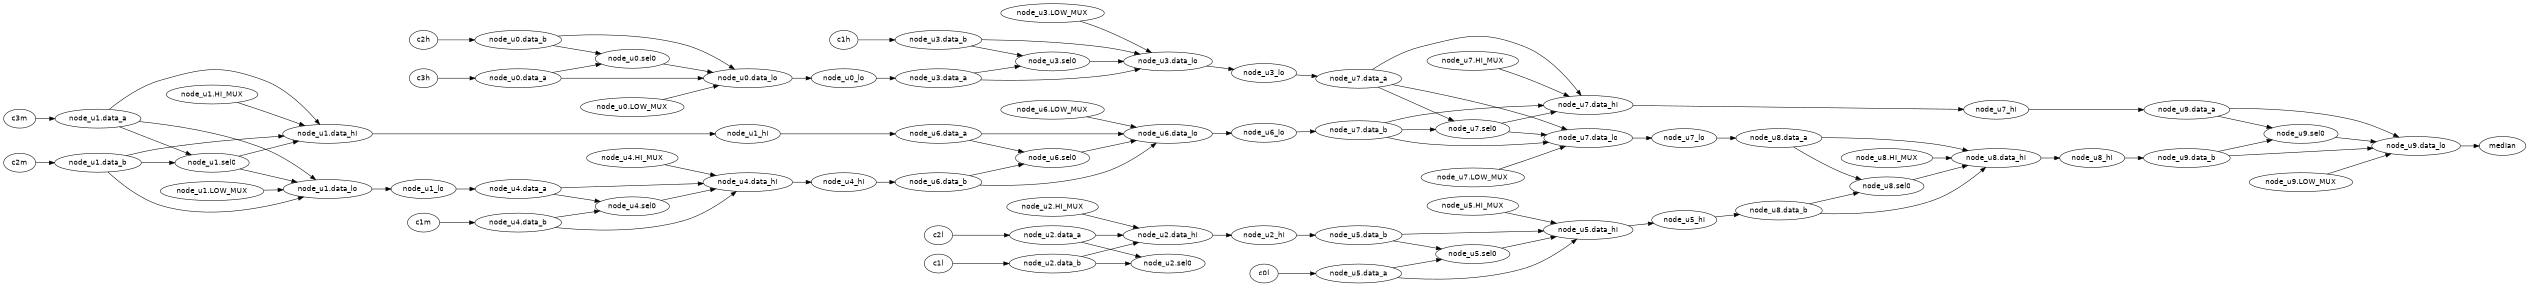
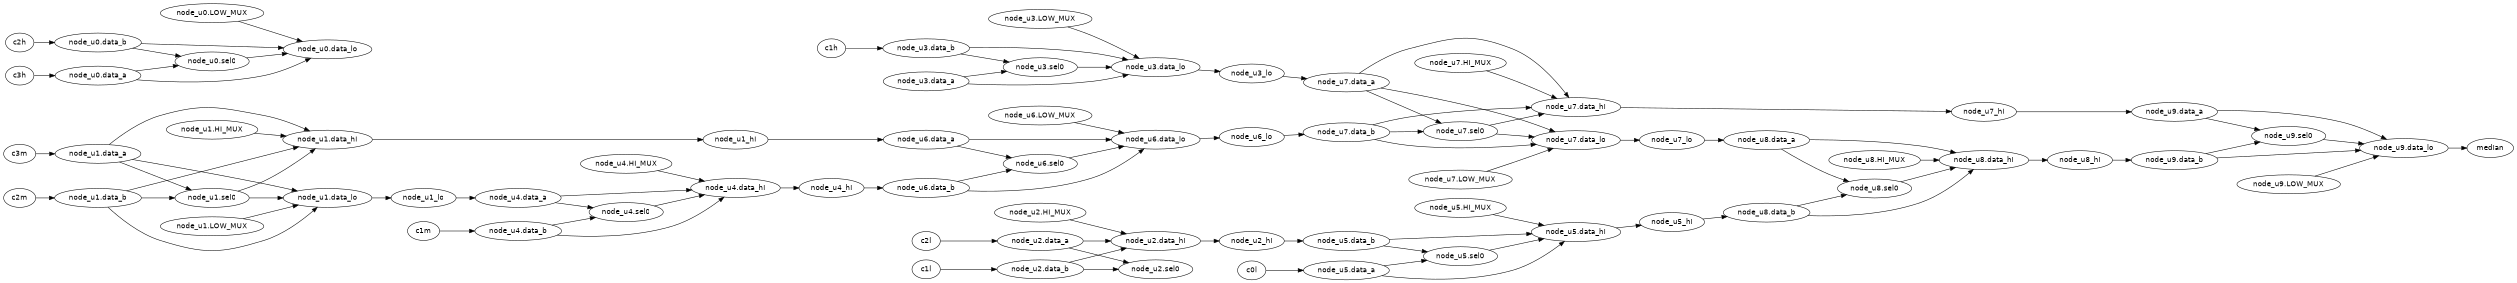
node "node_u0_lo": removed
